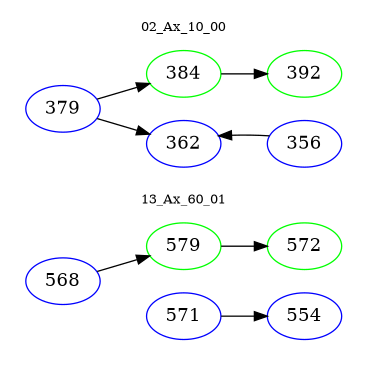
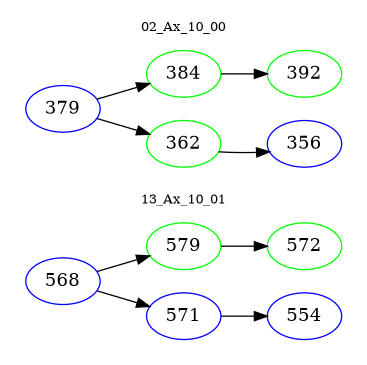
edge "356" -> "362": reversed
node "362": color blue -> green
cluster "13_Ax_60_01": label "13_Ax_60_01" -> "13_Ax_10_01"
edge "568" -> "571": added
